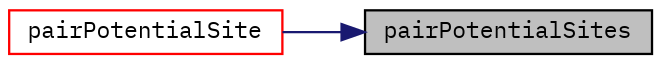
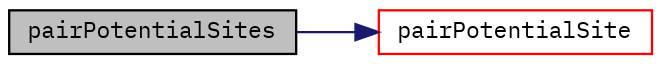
edge "pairPotentialSite" -> "pairPotentialSites": reversed
